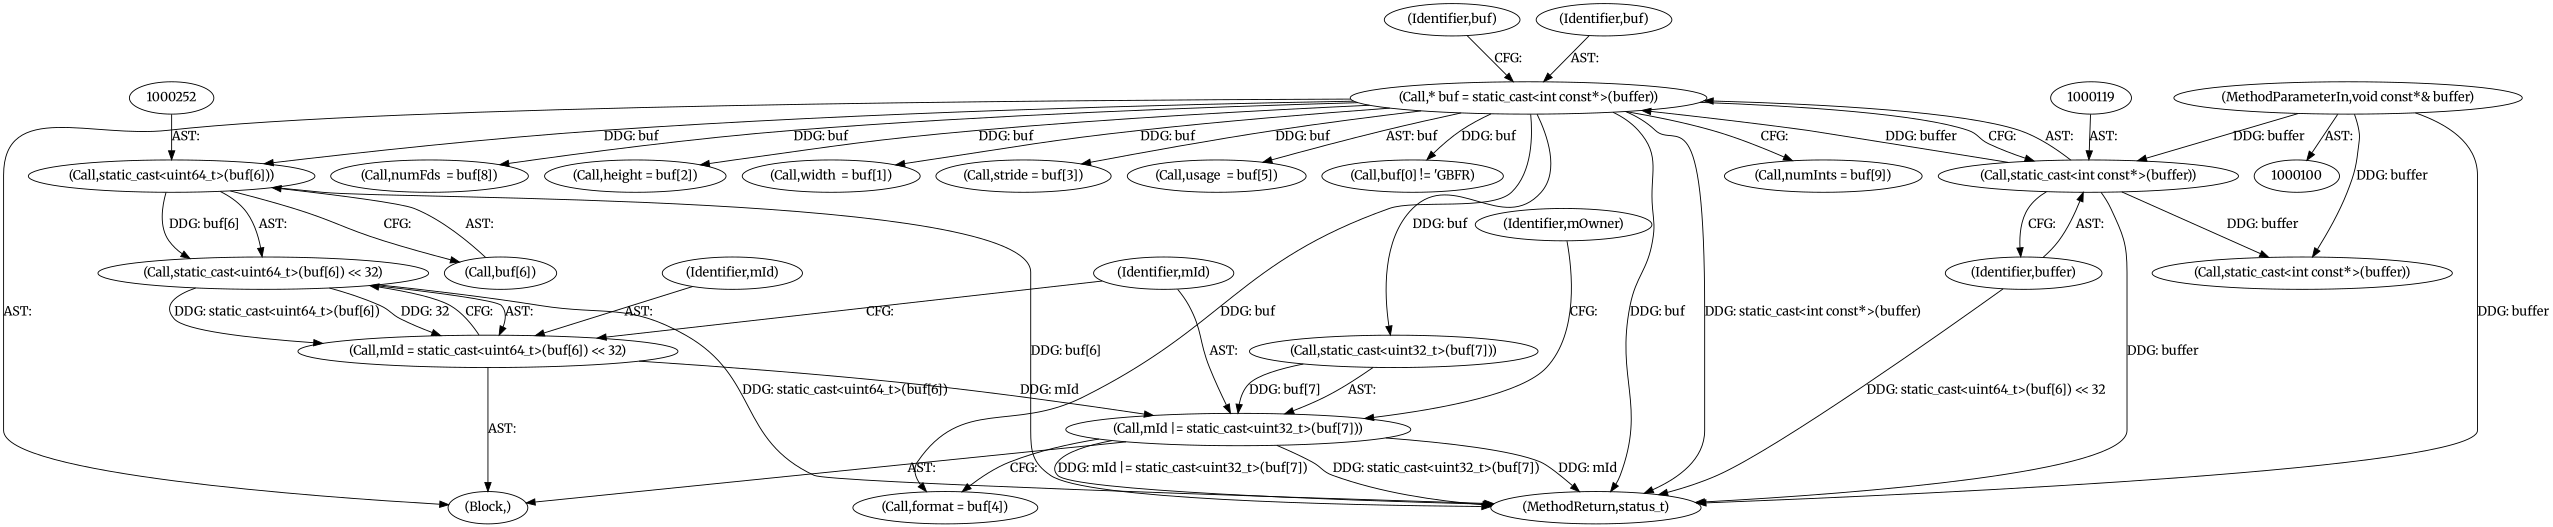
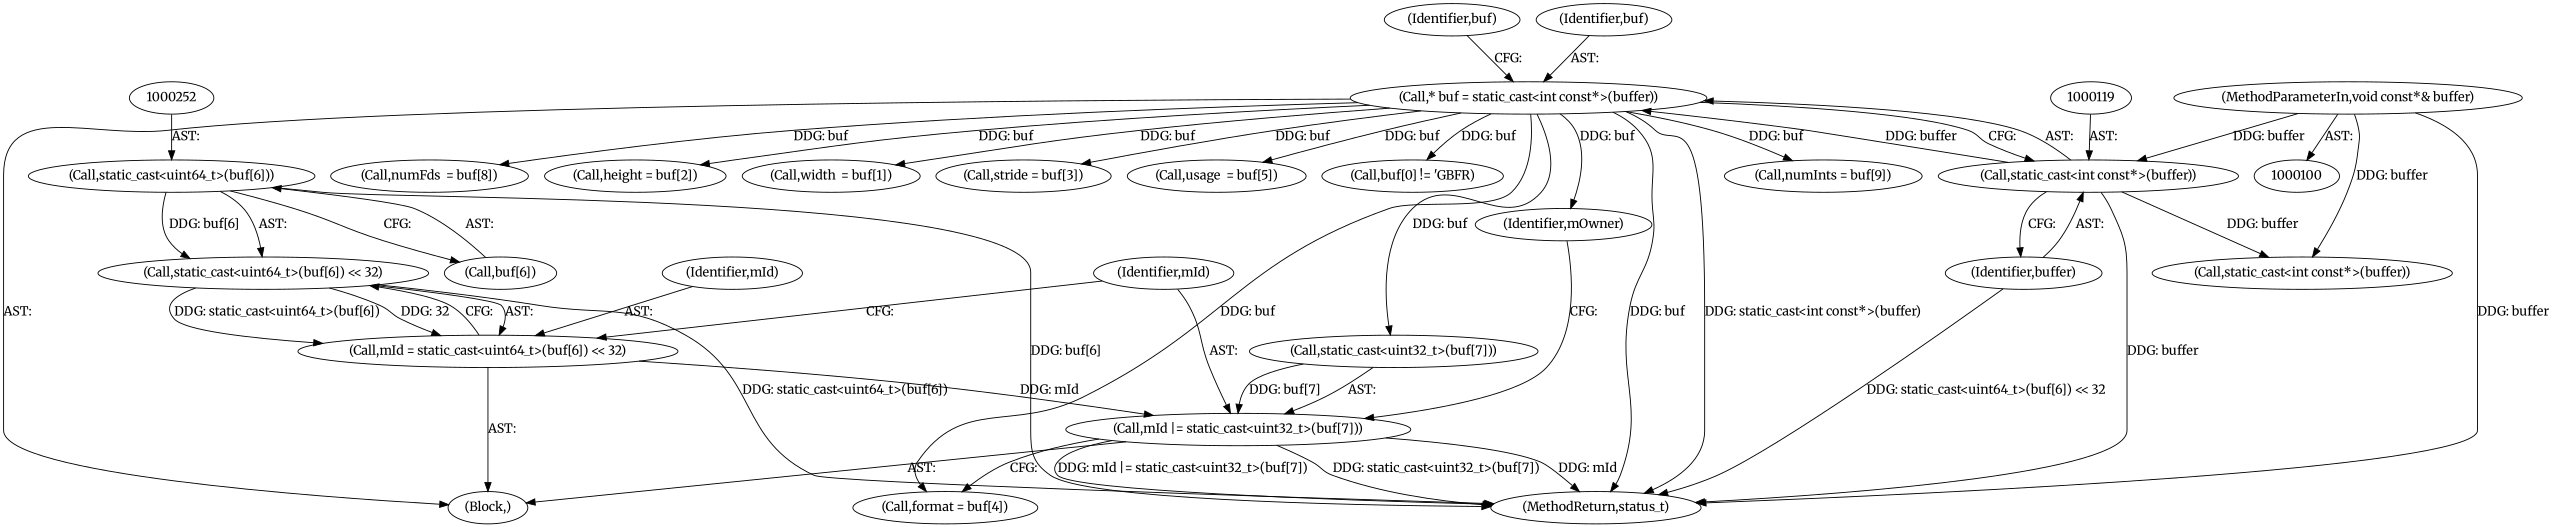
edge "(Call,* buf = static_cast<int const*>(buffer))" -> "(Call,static_cast<uint64_t>(buf[6]))": now "(Call,* buf = static_cast<int const*>(buffer))" -> "(Identifier,mOwner)"
edge "(Call,* buf = static_cast<int const*>(buffer))" -> "(Call,usage  = buf[5])": label "AST: buf" -> "DDG: buf"
edge "(Call,* buf = static_cast<int const*>(buffer))" -> "(Call,numInts = buf[9])": label "CFG: " -> "DDG: buf"
